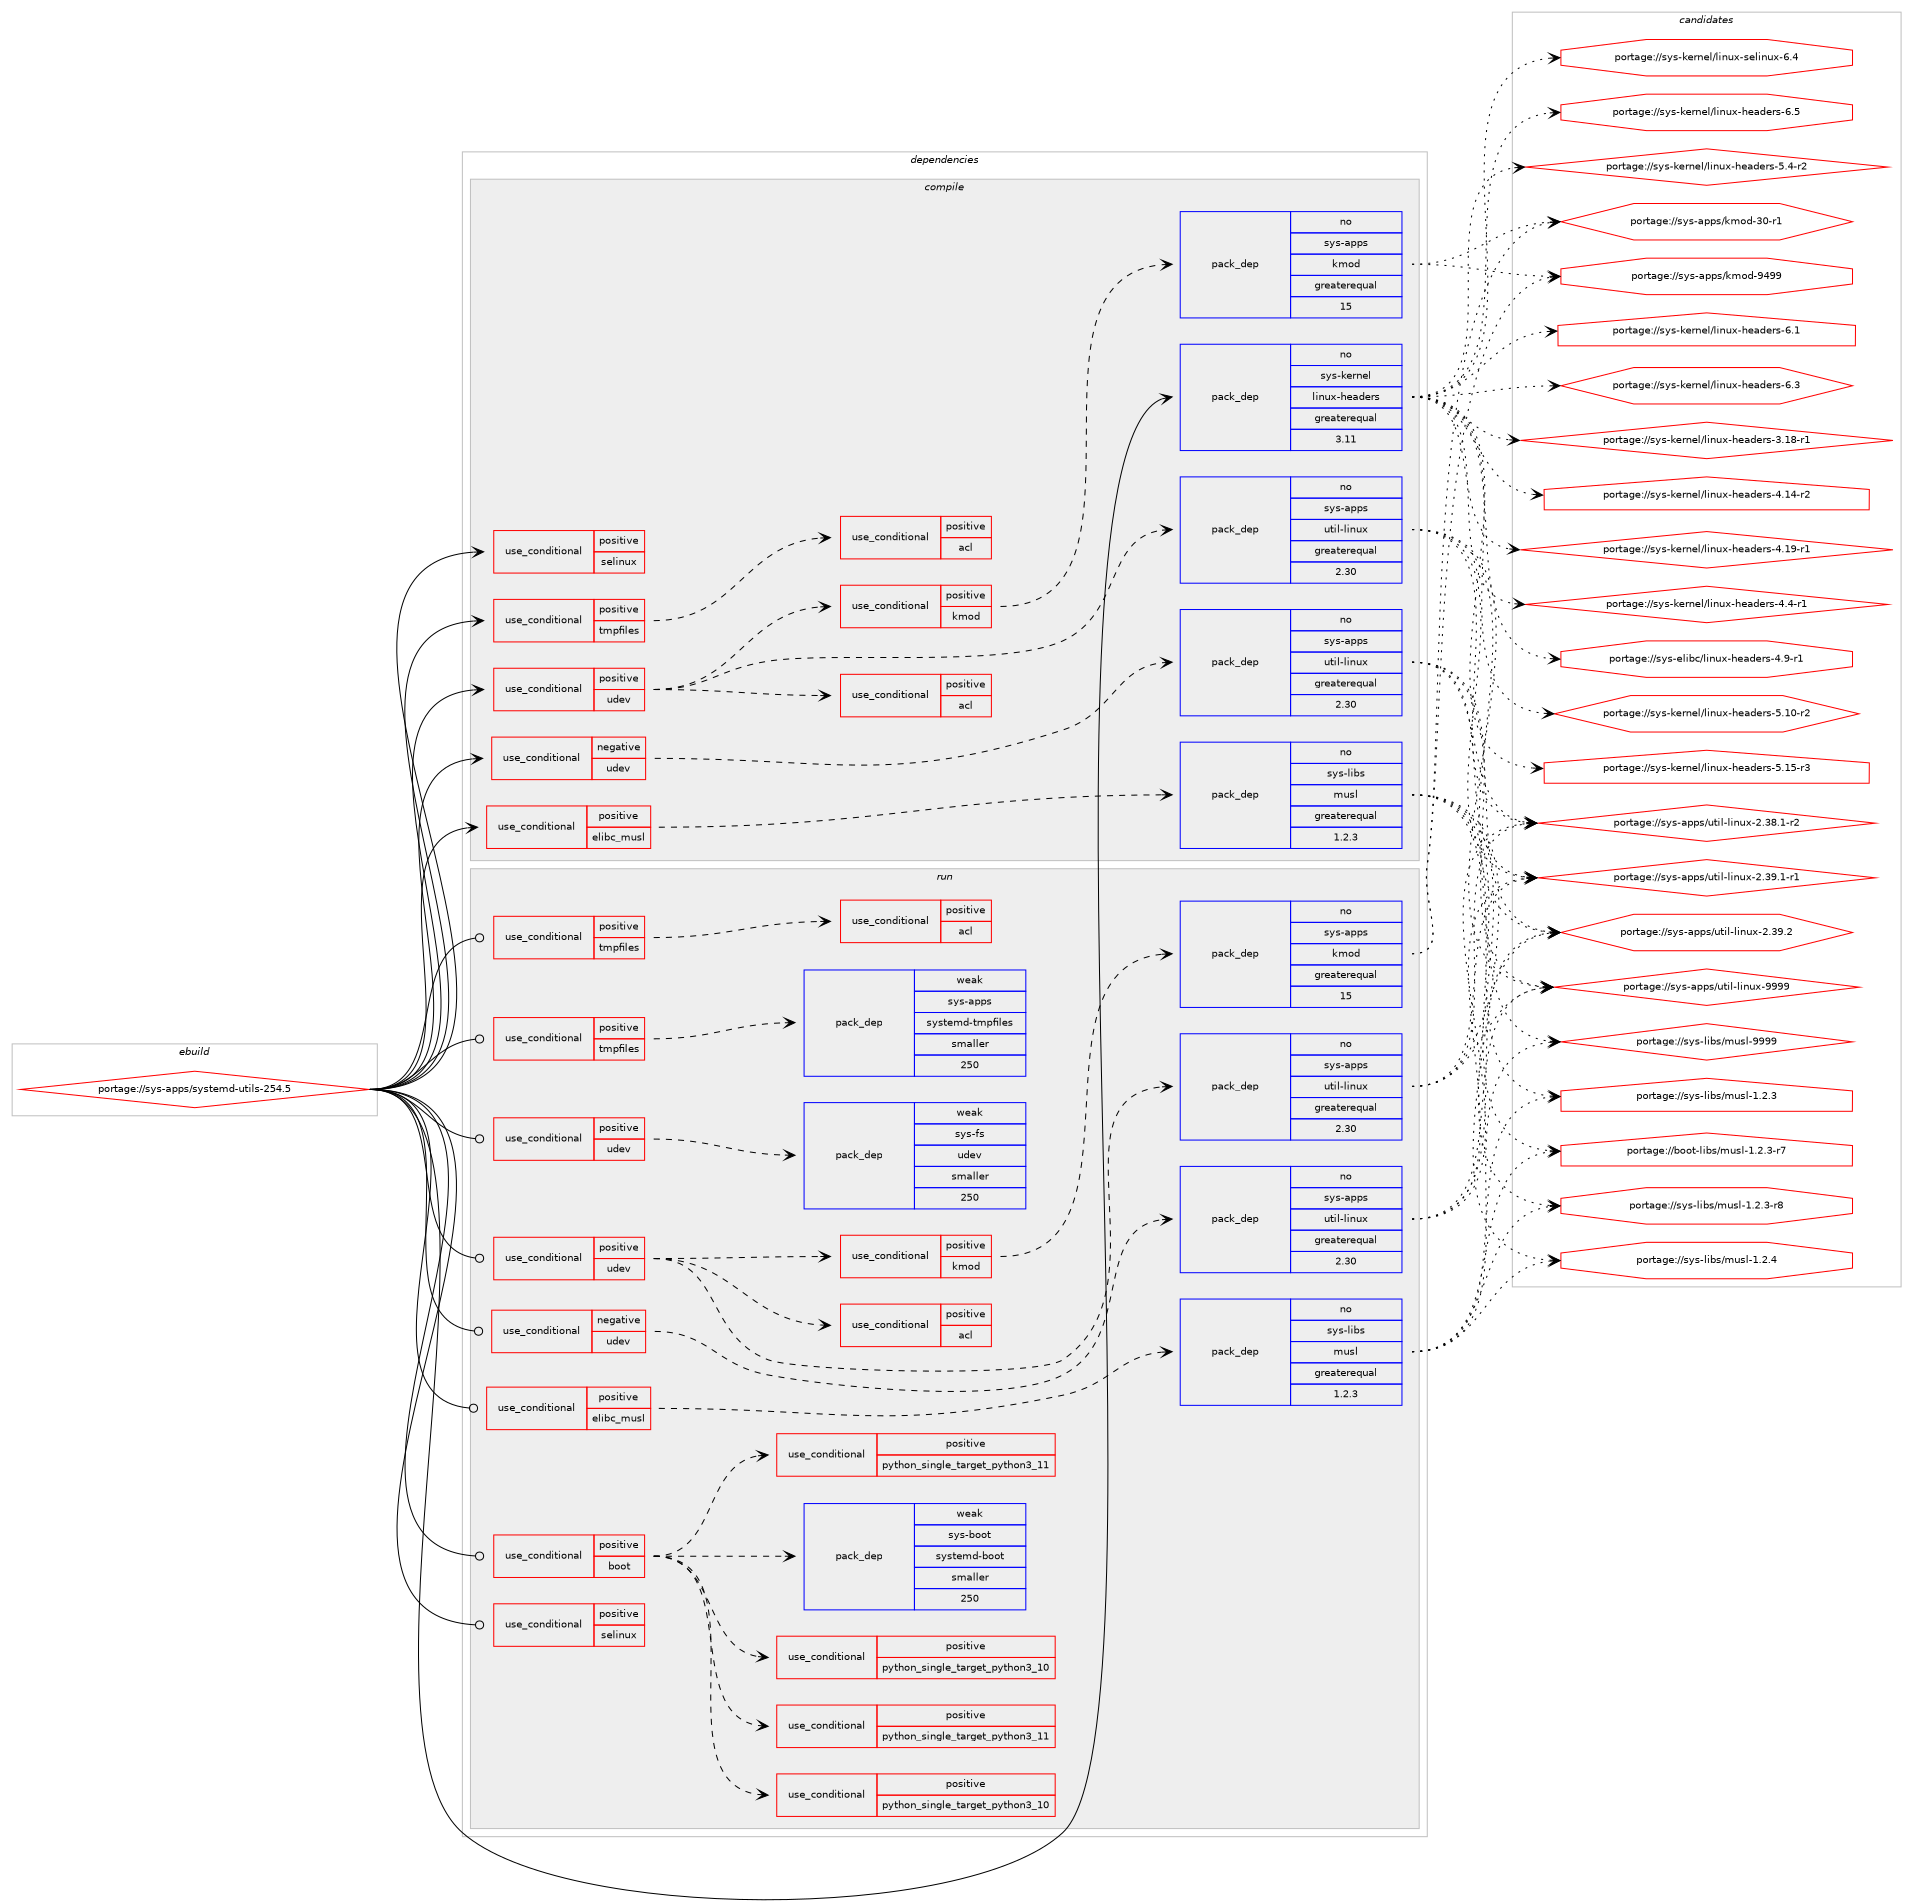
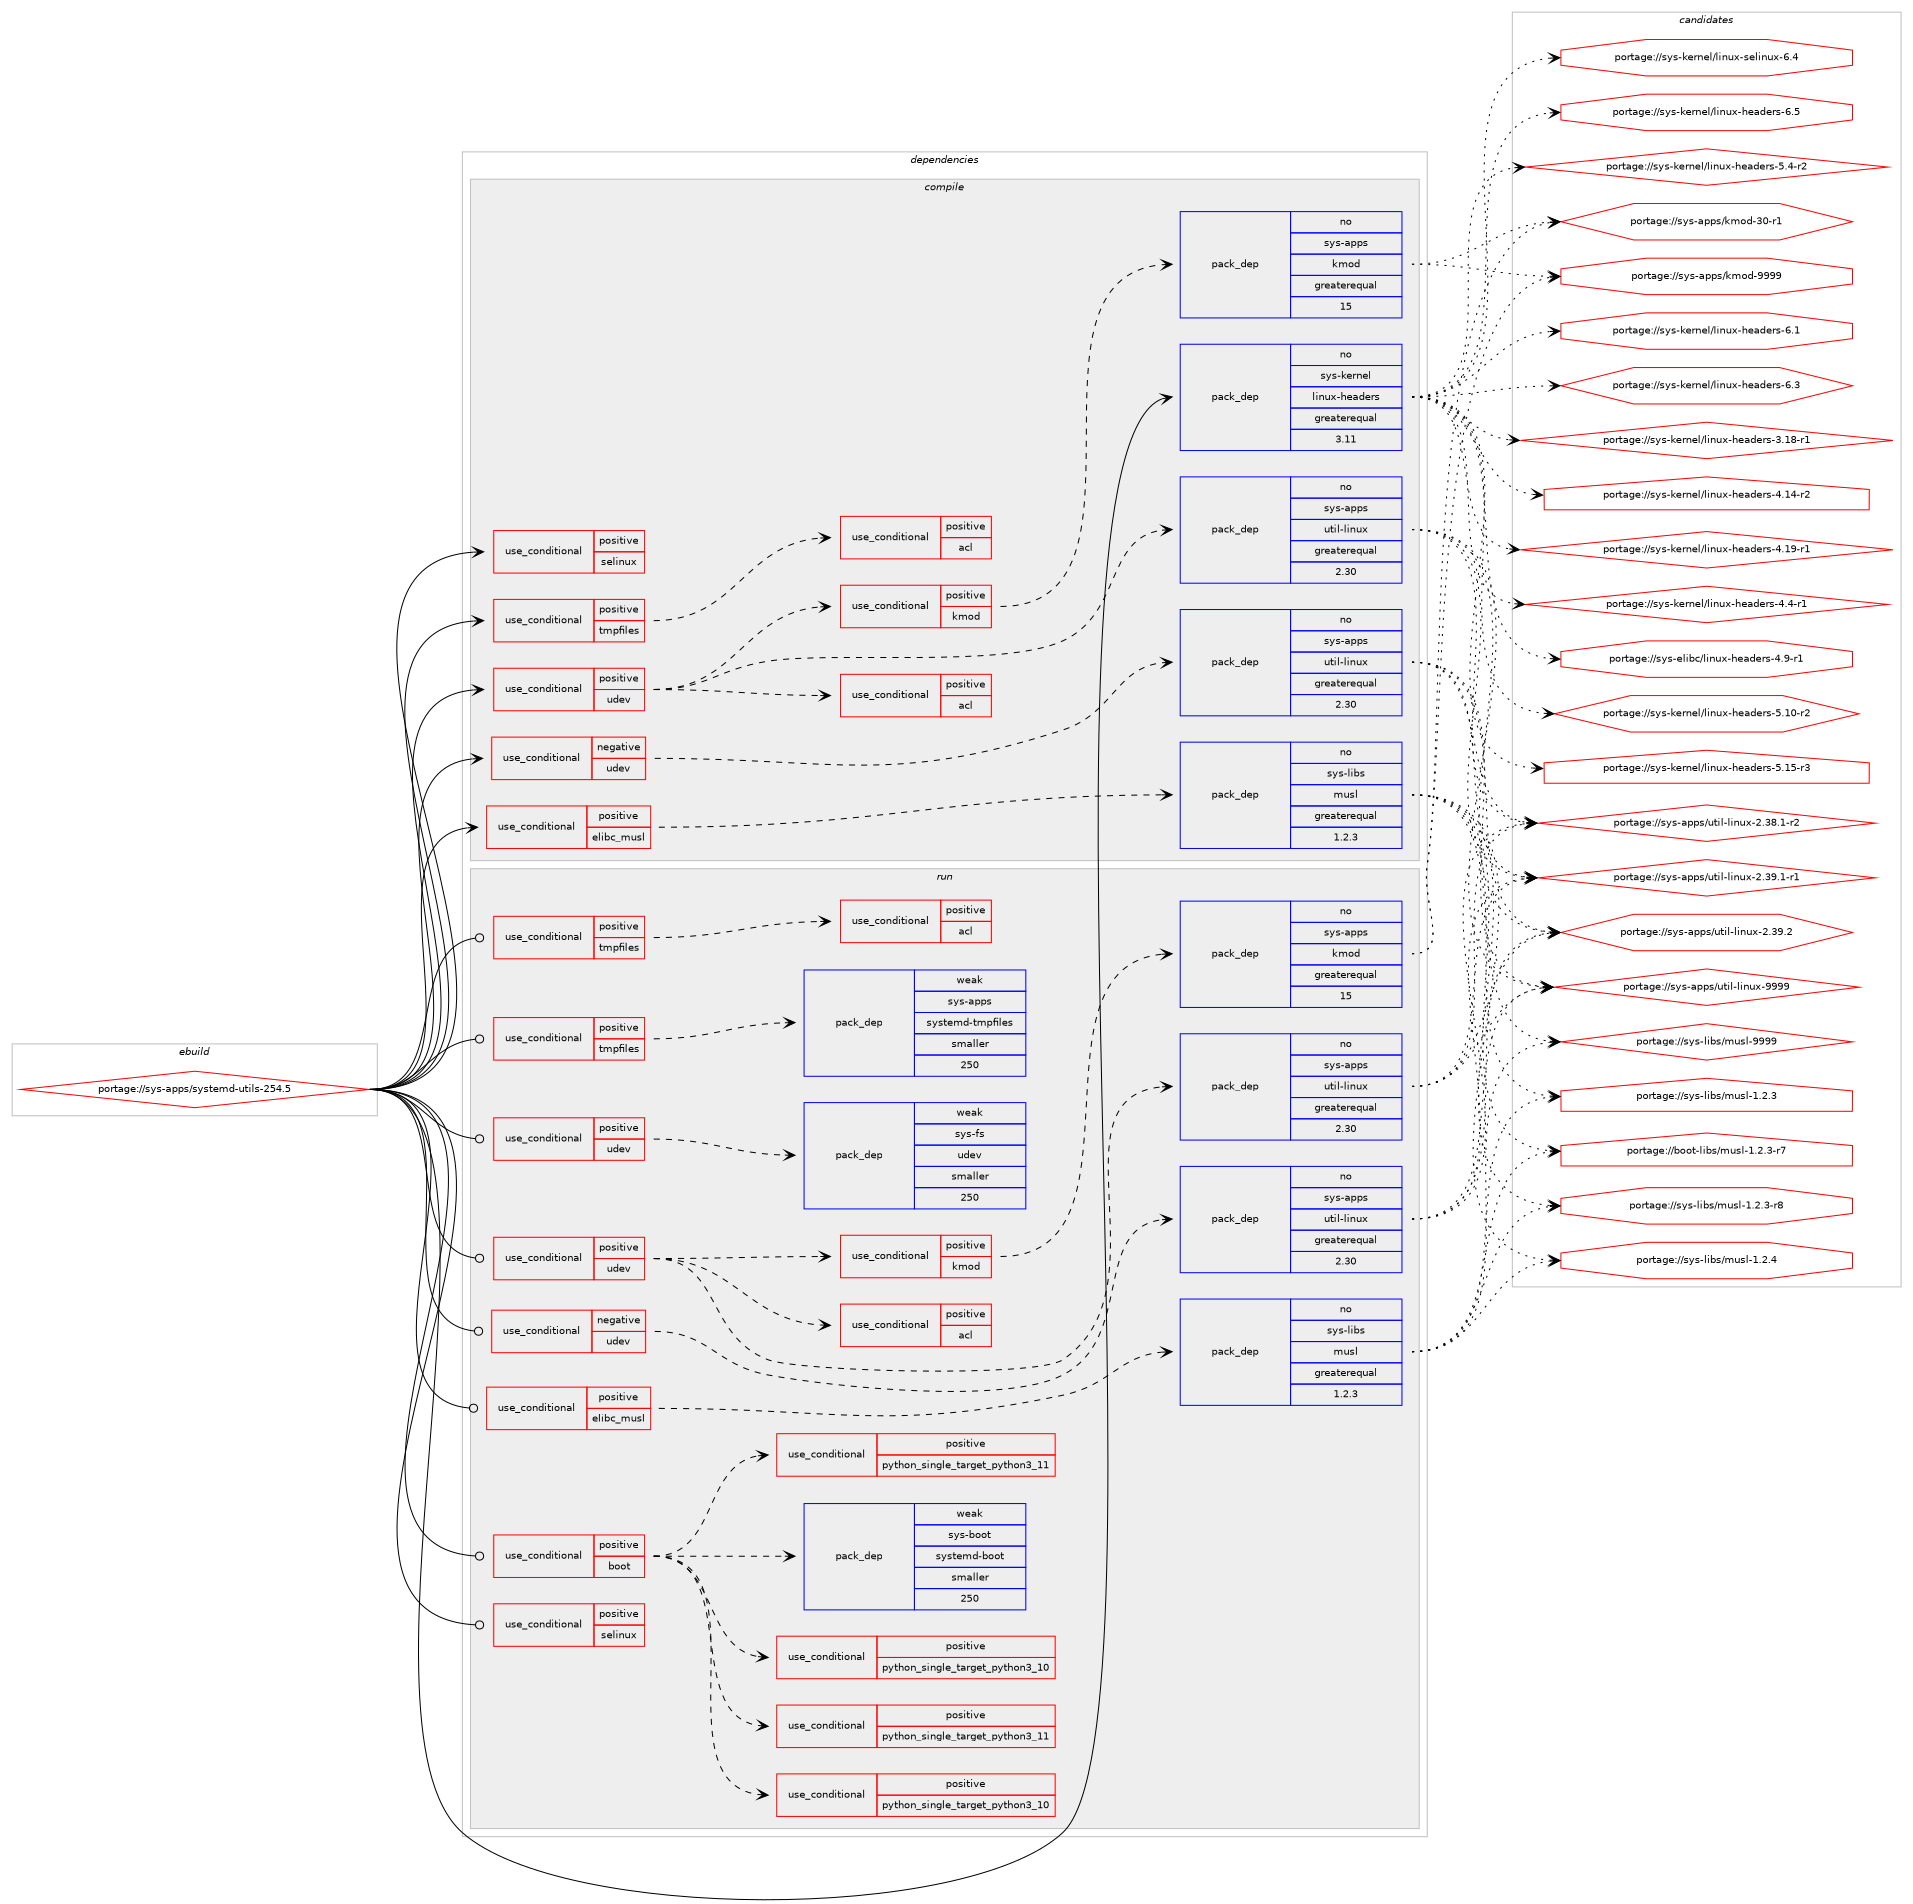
node "portage://sys-apps/kmod-9499": label "portage://sys-apps/kmod-9499" -> "portage://sys-apps/kmod-9999"
node "portage://sys-kernel/linux-headers-6.1": shape house -> octagon
